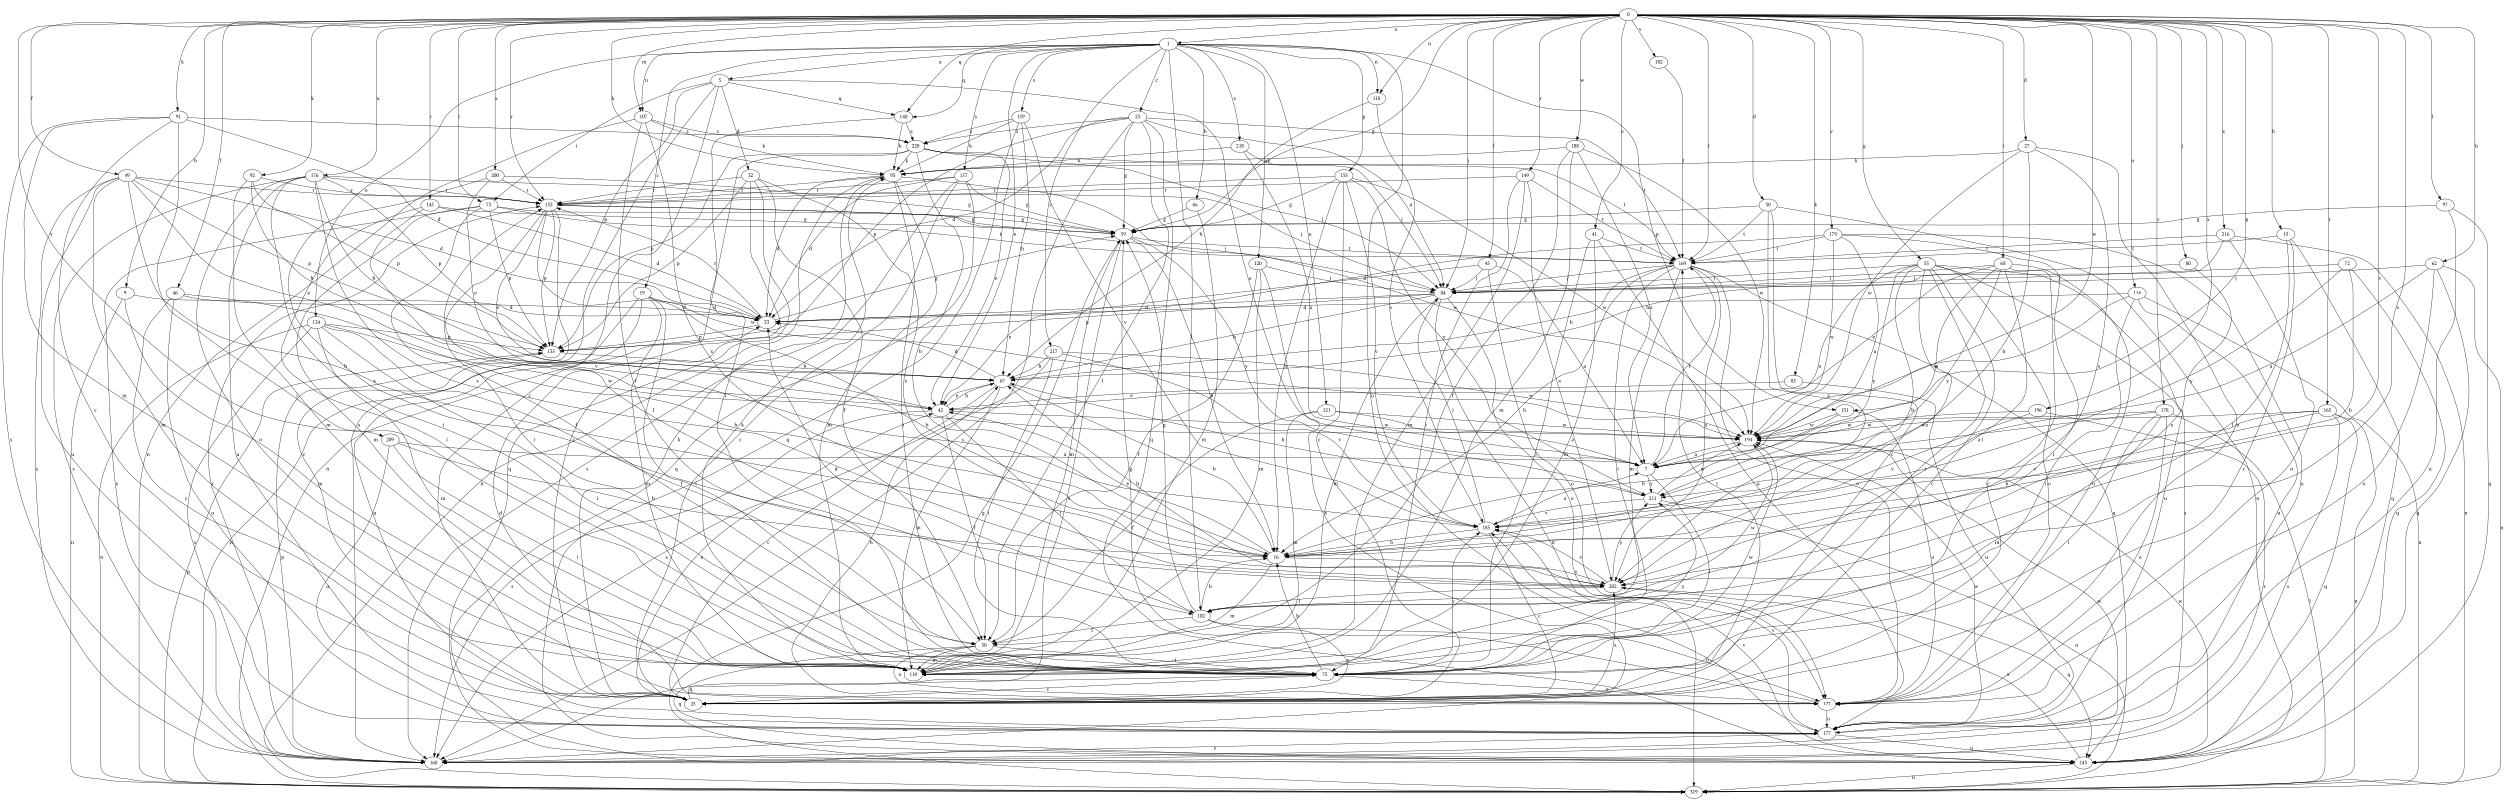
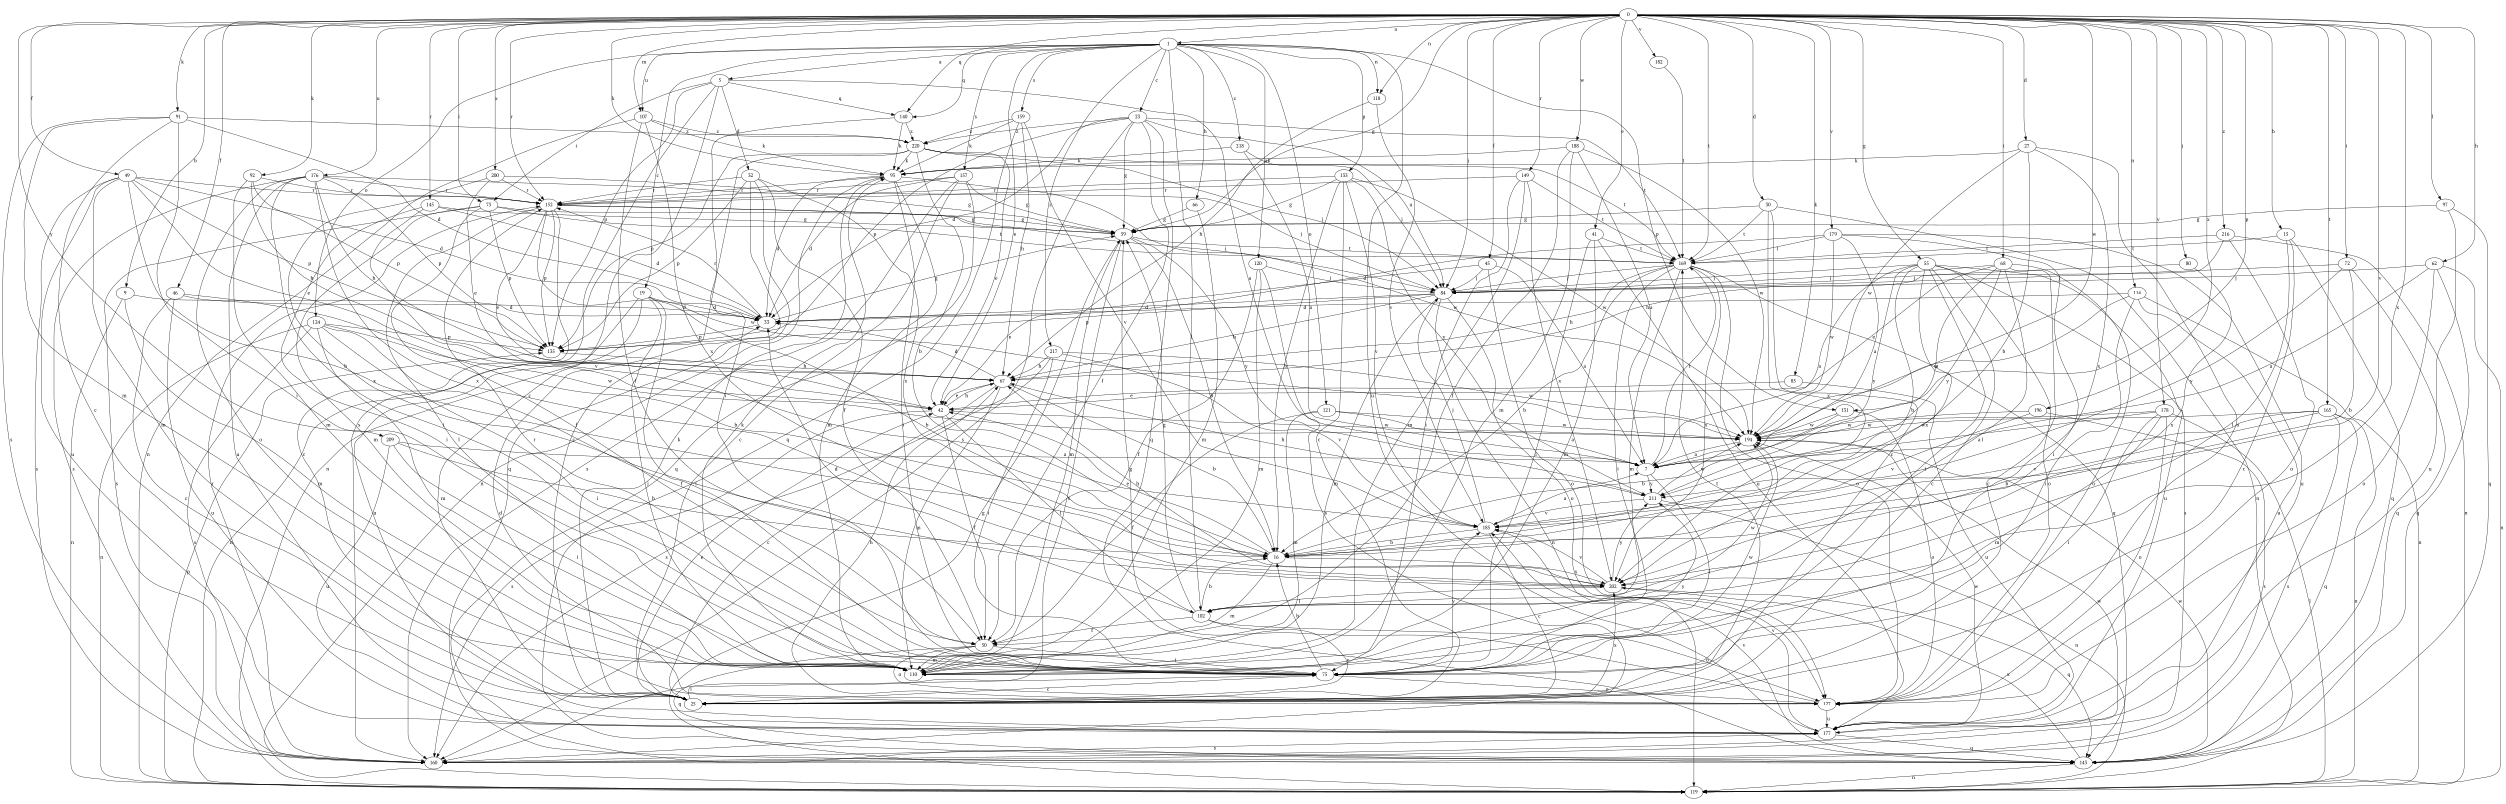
edge "0" -> "72": added, label "i"
edge "152" -> "102": now "152" -> "110"
edge "19" -> "110": label "m" -> "j"
edge "160" -> "135": removed, label "p"
edge "25" -> "75": label "q" -> "i"
node "319": label "319" -> "119"
